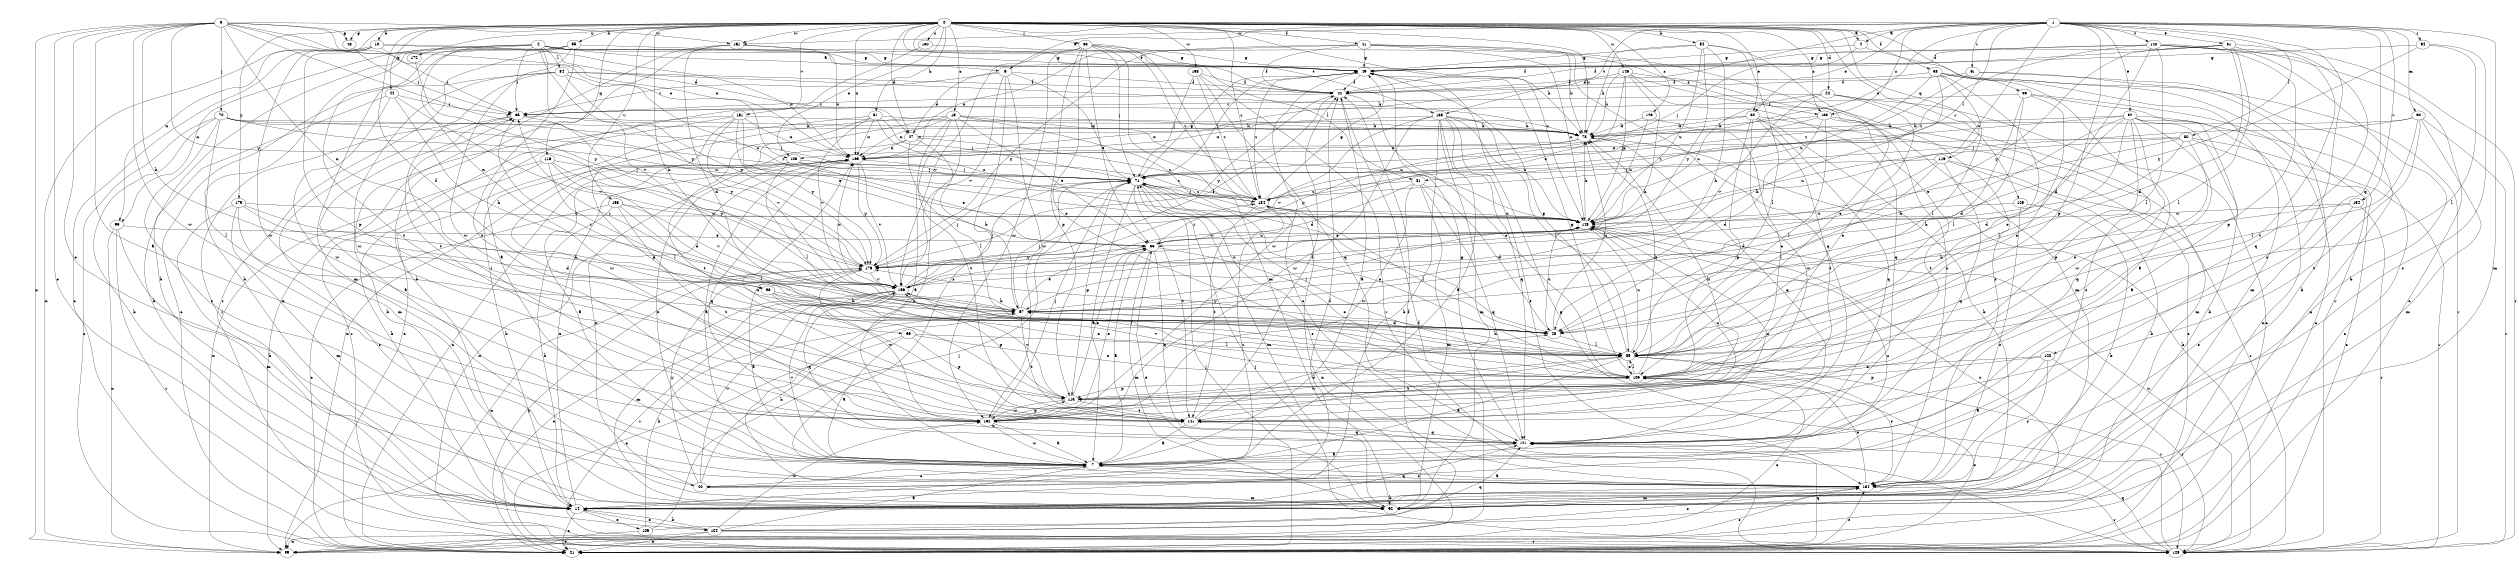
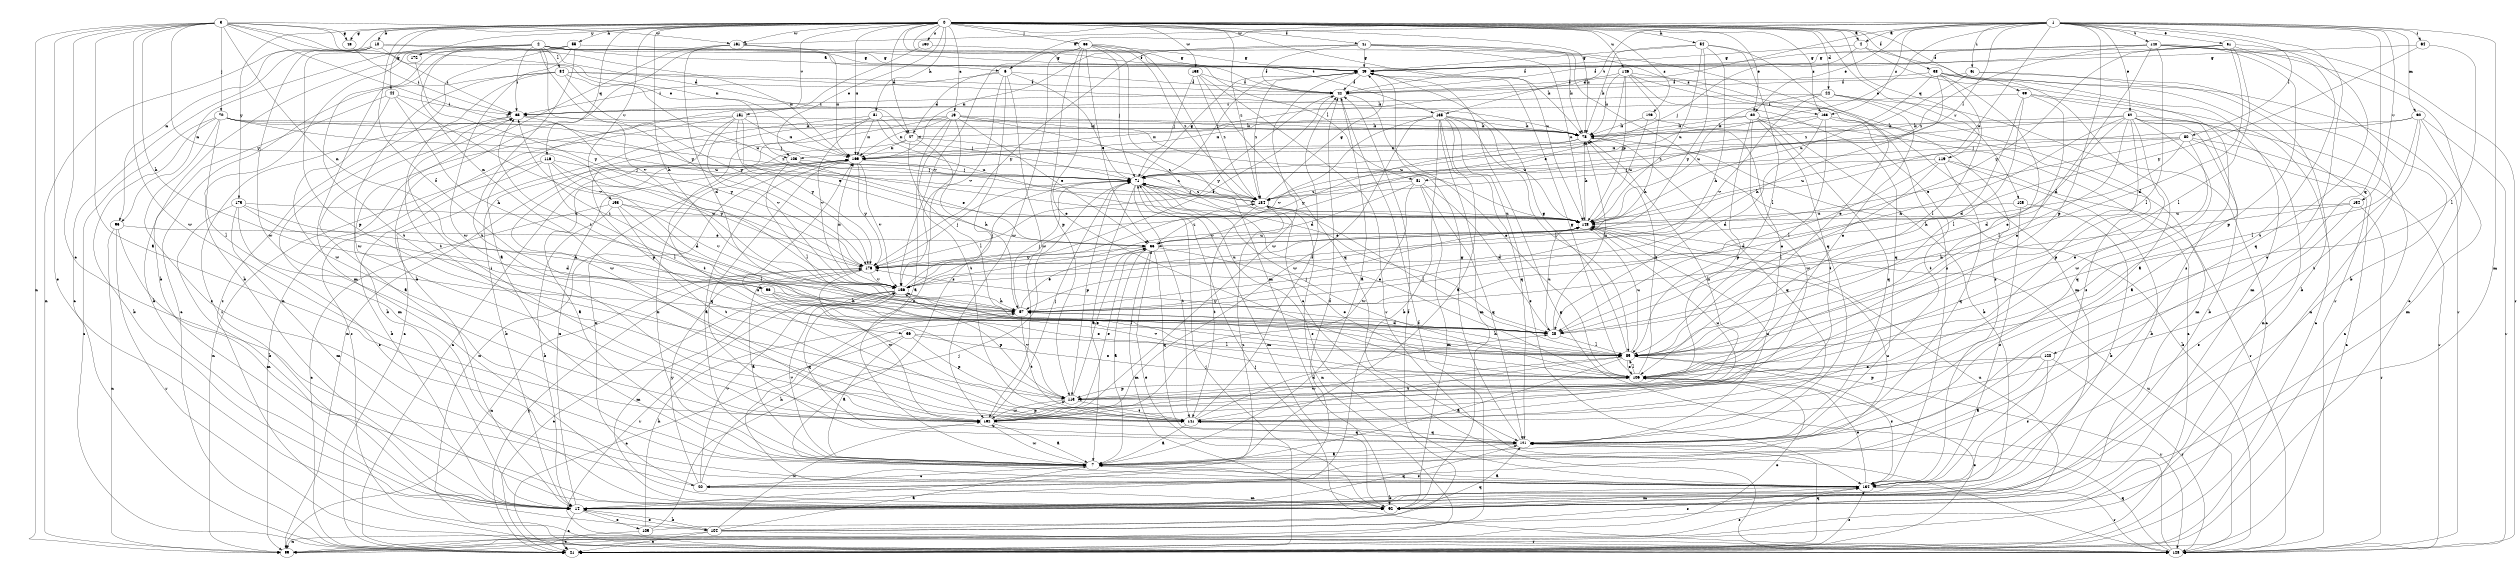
edge "64" -> "134": now "4" -> "134"
